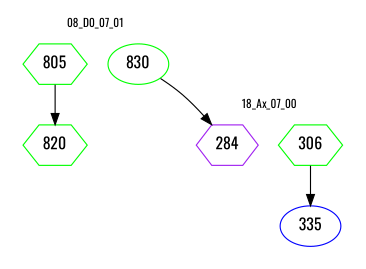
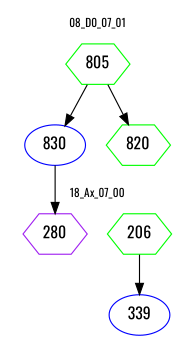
node "830": color green -> blue
edge "805" -> "830": added
node "284": label "284" -> "280"
node "306": label "306" -> "206"
node "335": label "335" -> "339"
